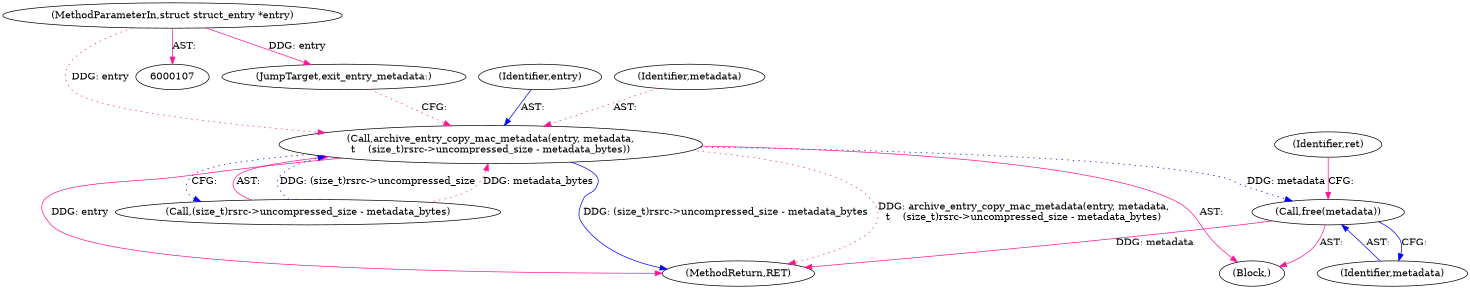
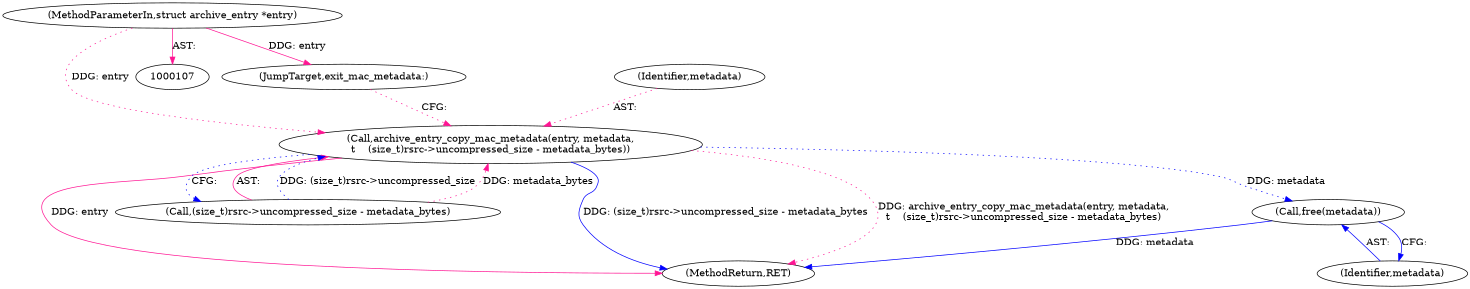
node "(MethodParameterIn,struct struct_entry *entry)": label "(MethodParameterIn,struct struct_entry *entry)" -> "(MethodParameterIn,struct archive_entry *entry)"
node "6000107": label "6000107" -> "1000107"
node "(JumpTarget,exit_entry_metadata:)": label "(JumpTarget,exit_entry_metadata:)" -> "(JumpTarget,exit_mac_metadata:)"
node "(Identifier,entry)": removed
node "(Identifier,ret)": removed
edge "(Call,free(metadata))" -> "(MethodReturn,RET)": color deeppink -> blue
node "(Block,)": removed
